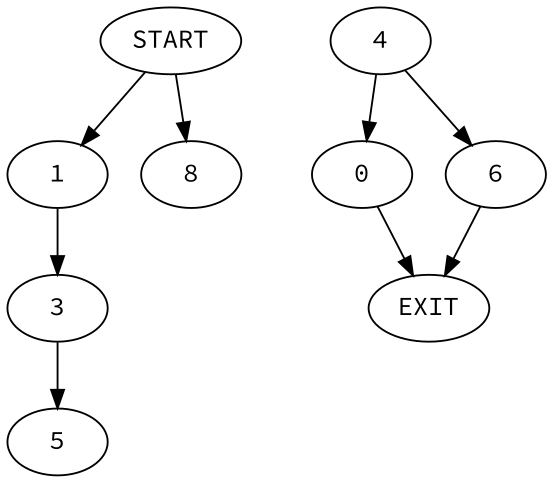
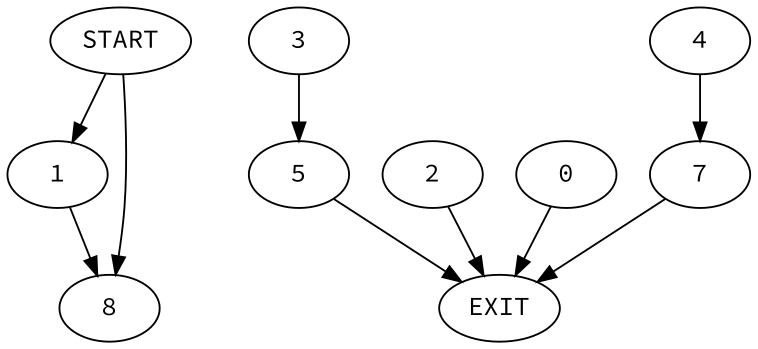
edge "4" -> "0": removed
node "2": added
node "6": label "6" -> "7"
edge "1" -> "3": now "1" -> "8"
edge "5" -> "EXIT": added
